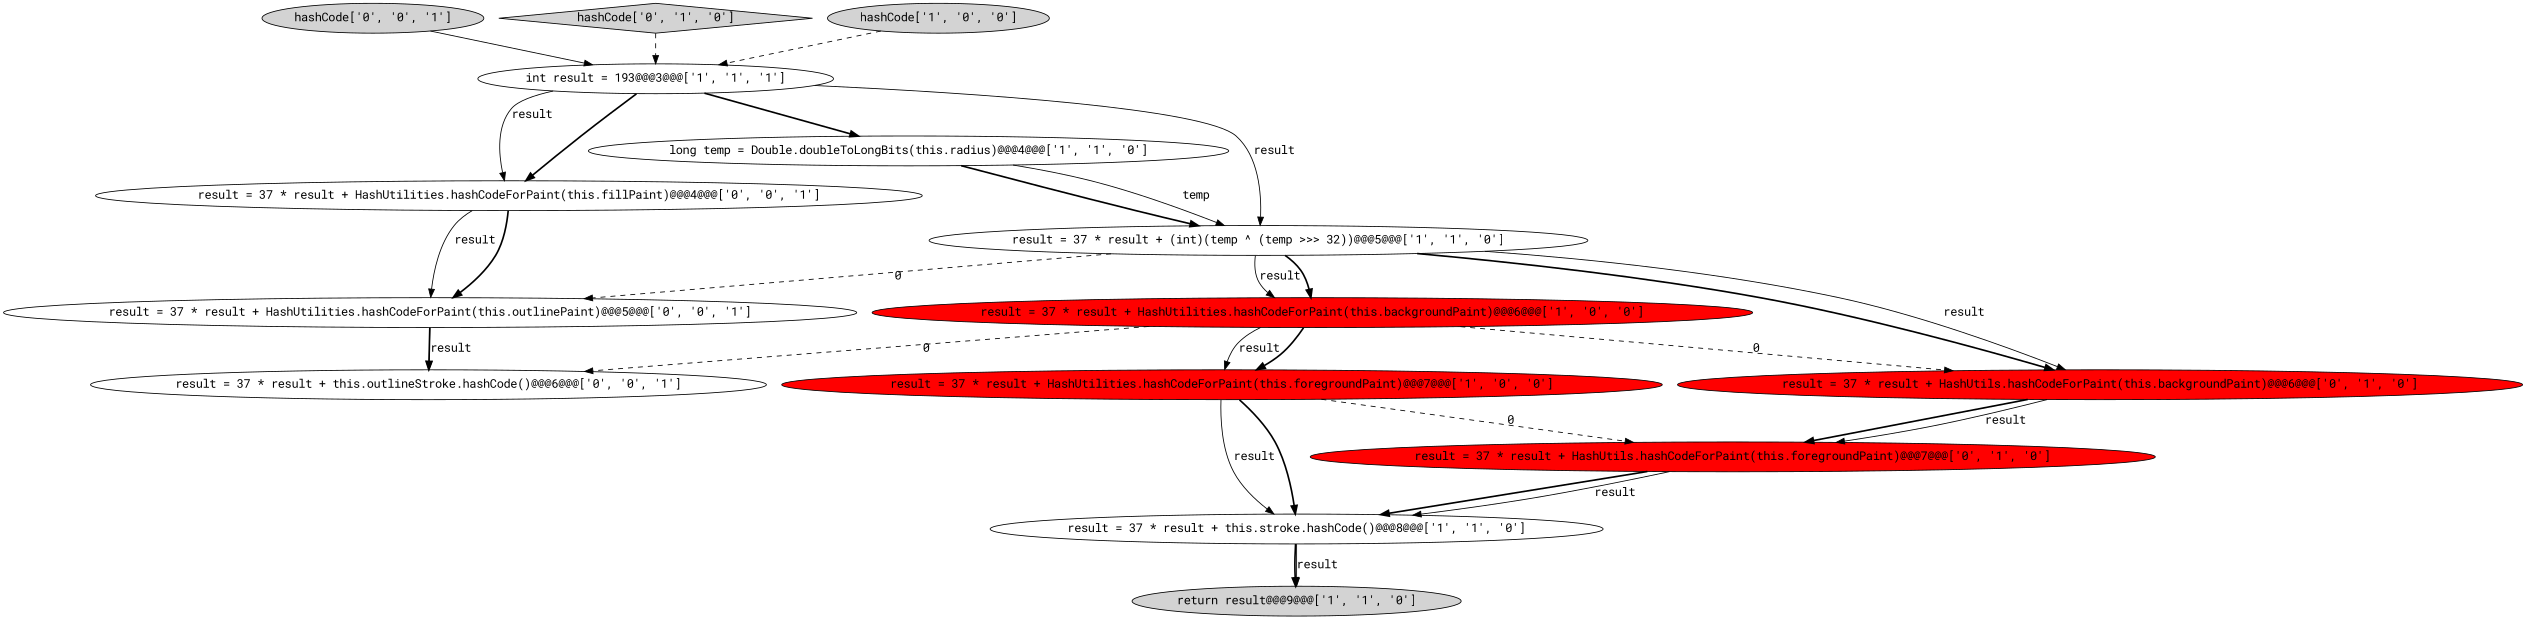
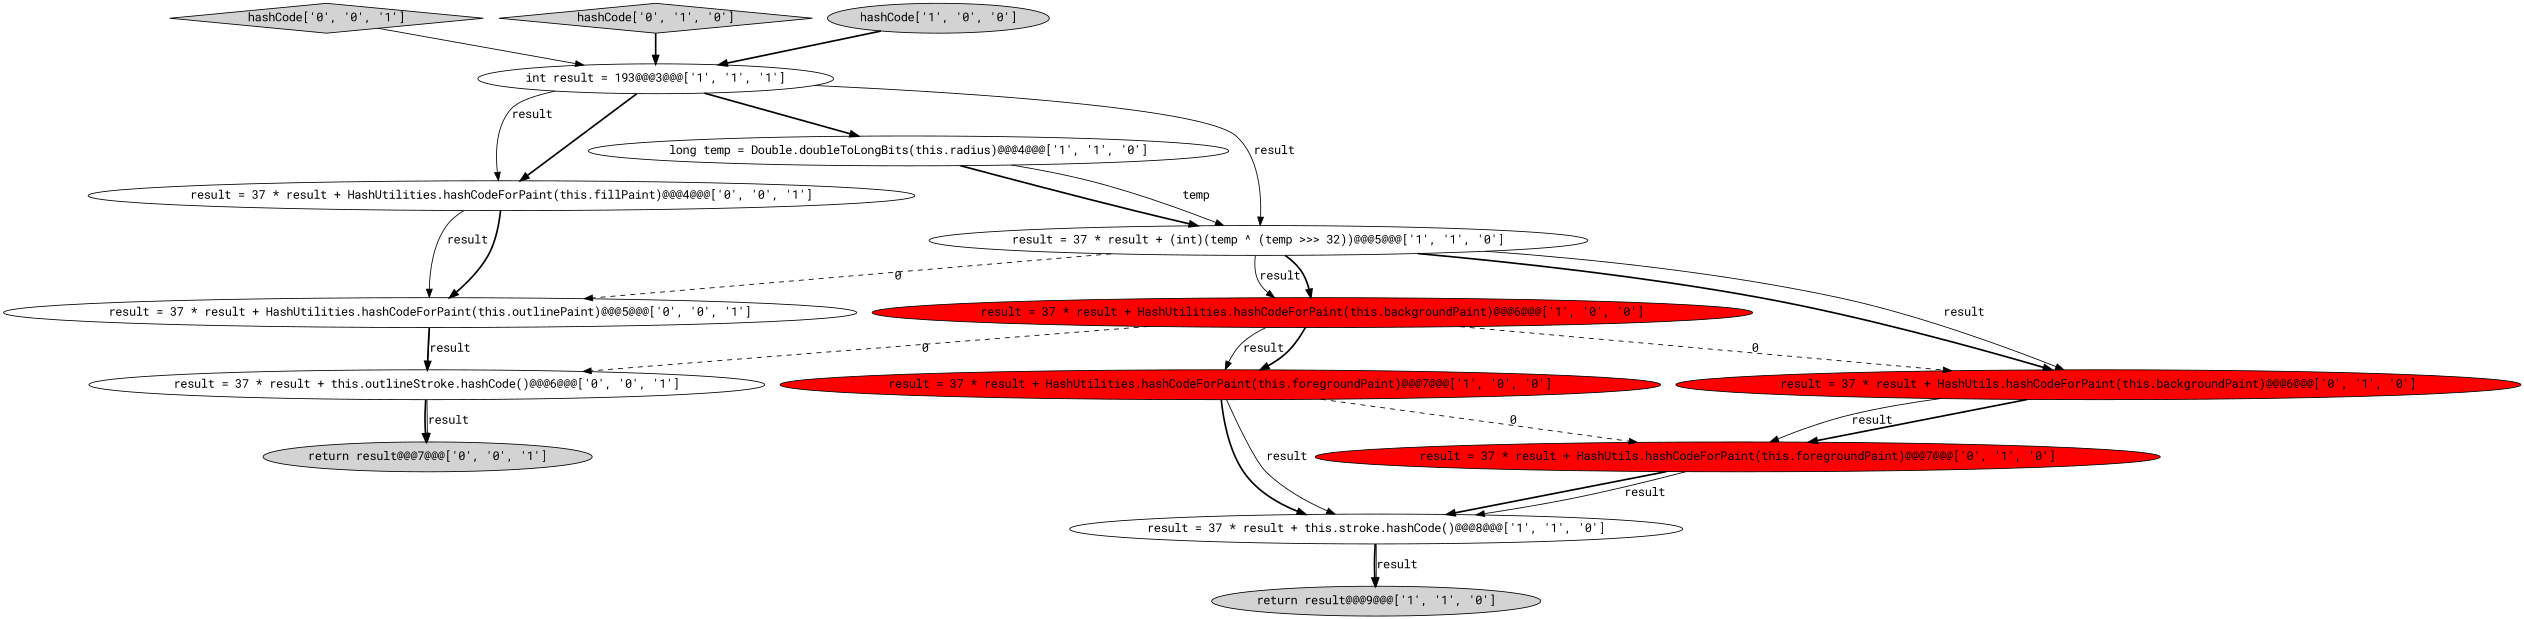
node "hashCode['0', '0', '1']": shape ellipse -> diamond
edge "hashCode['0', '1', '0']" -> "int result = 193@@@3@@@['1', '1', '1']": style dashed -> bold
edge "hashCode['1', '0', '0']" -> "int result = 193@@@3@@@['1', '1', '1']": style dashed -> bold
node "return result@@@7@@@['0', '0', '1']": added
